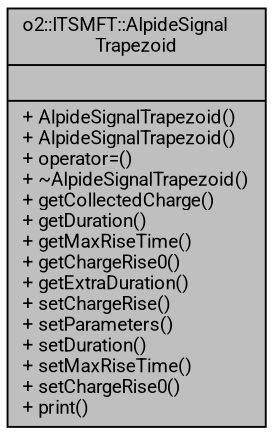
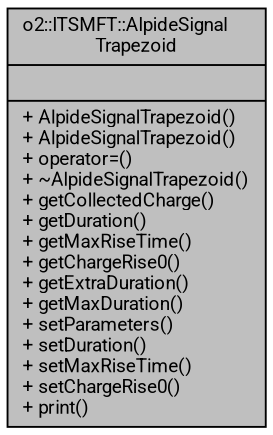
node "o2::ITSMFT::AlpideSignal": text "+ setChargeRise()" -> "+ getMaxDuration()"
